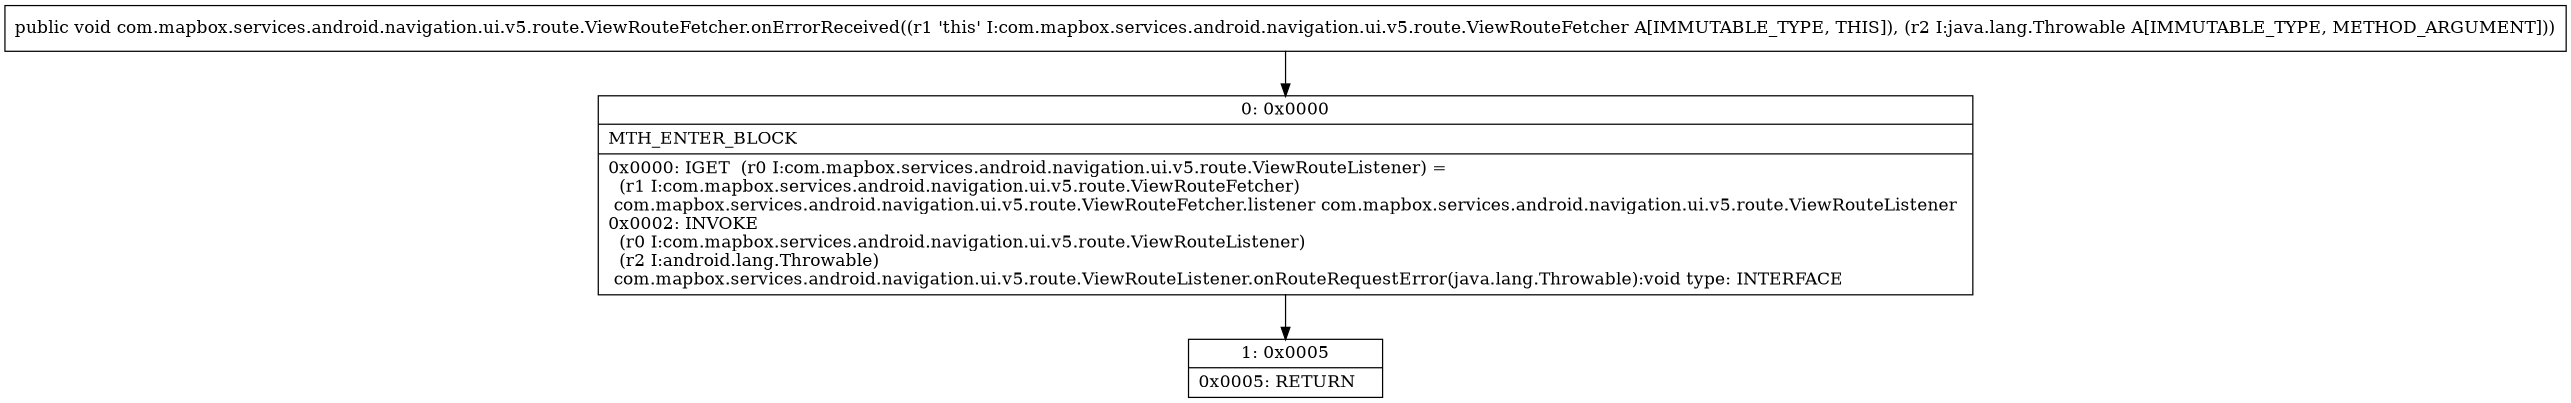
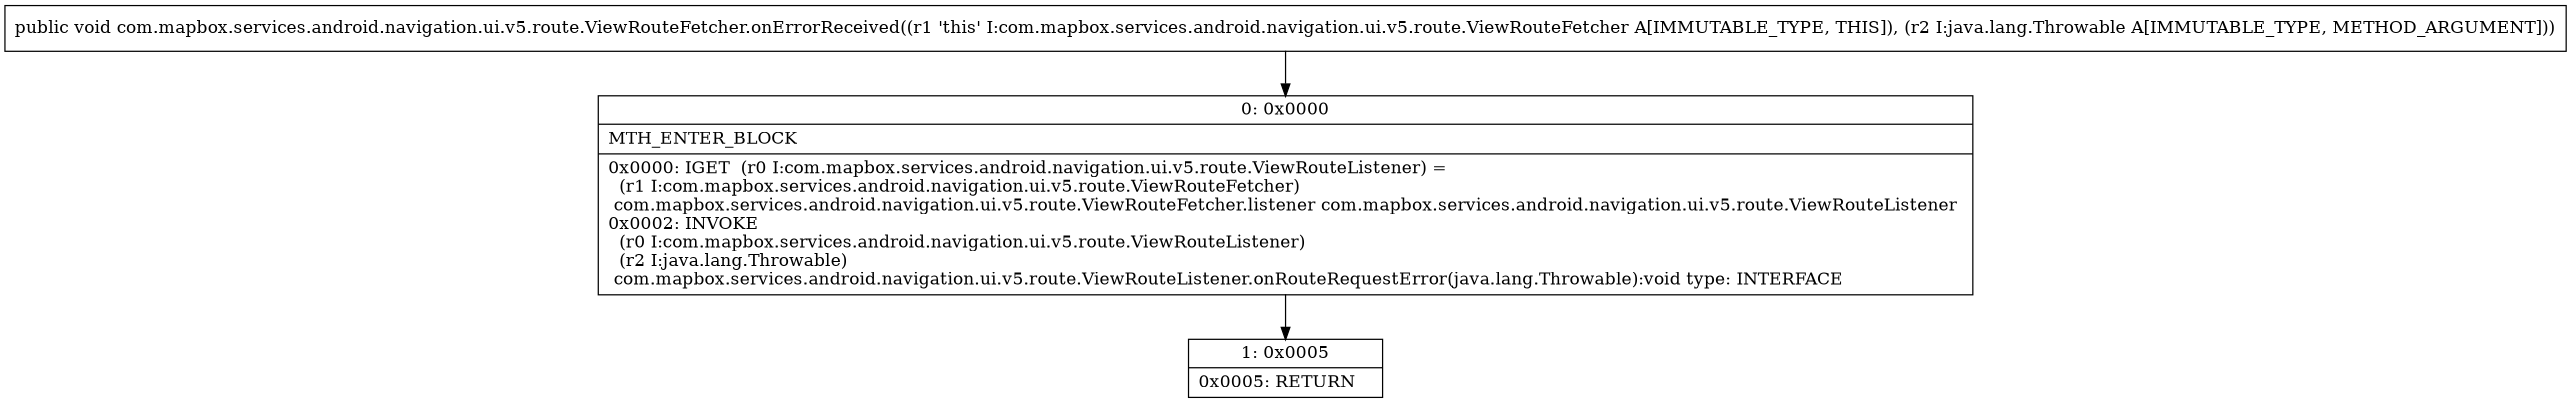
node "0: 0x0000": text "(r2 I:android.lang.Throwable)" -> "(r2 I:java.lang.Throwable)"
